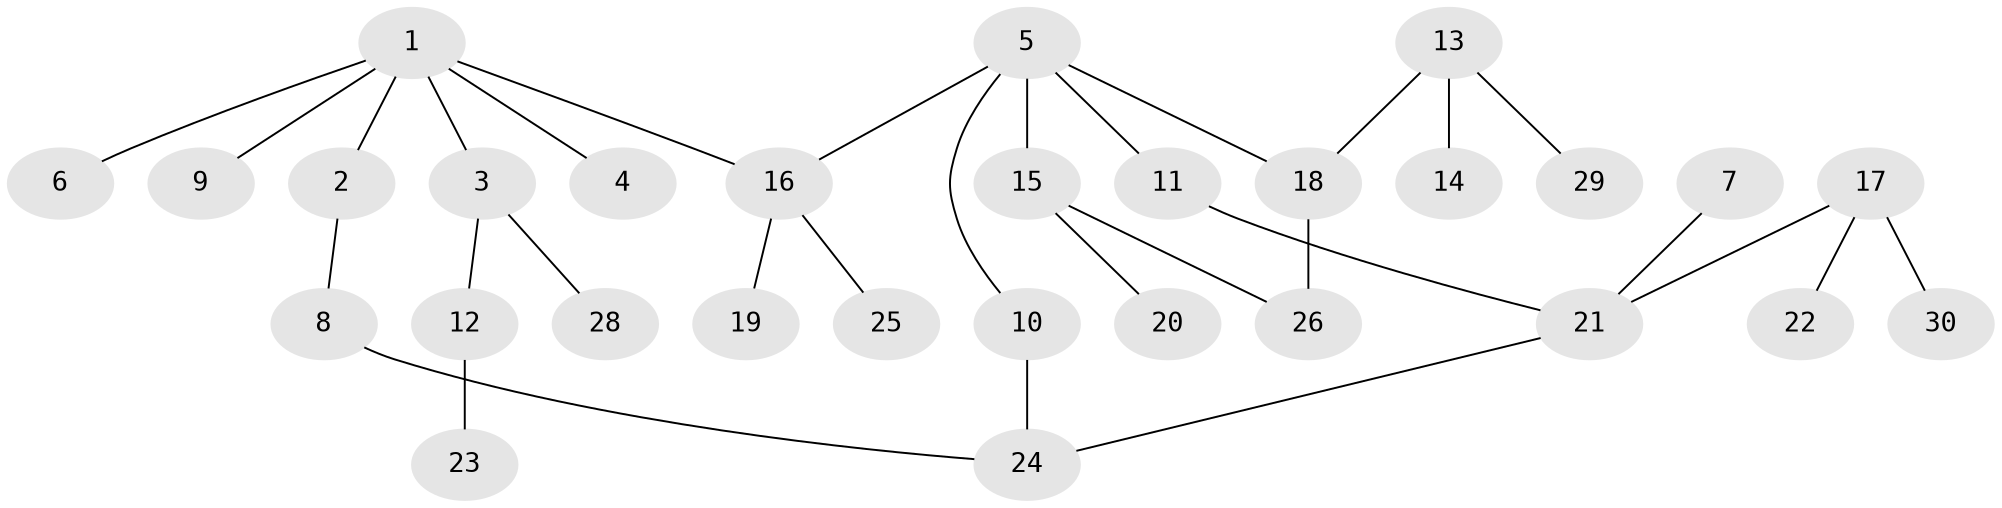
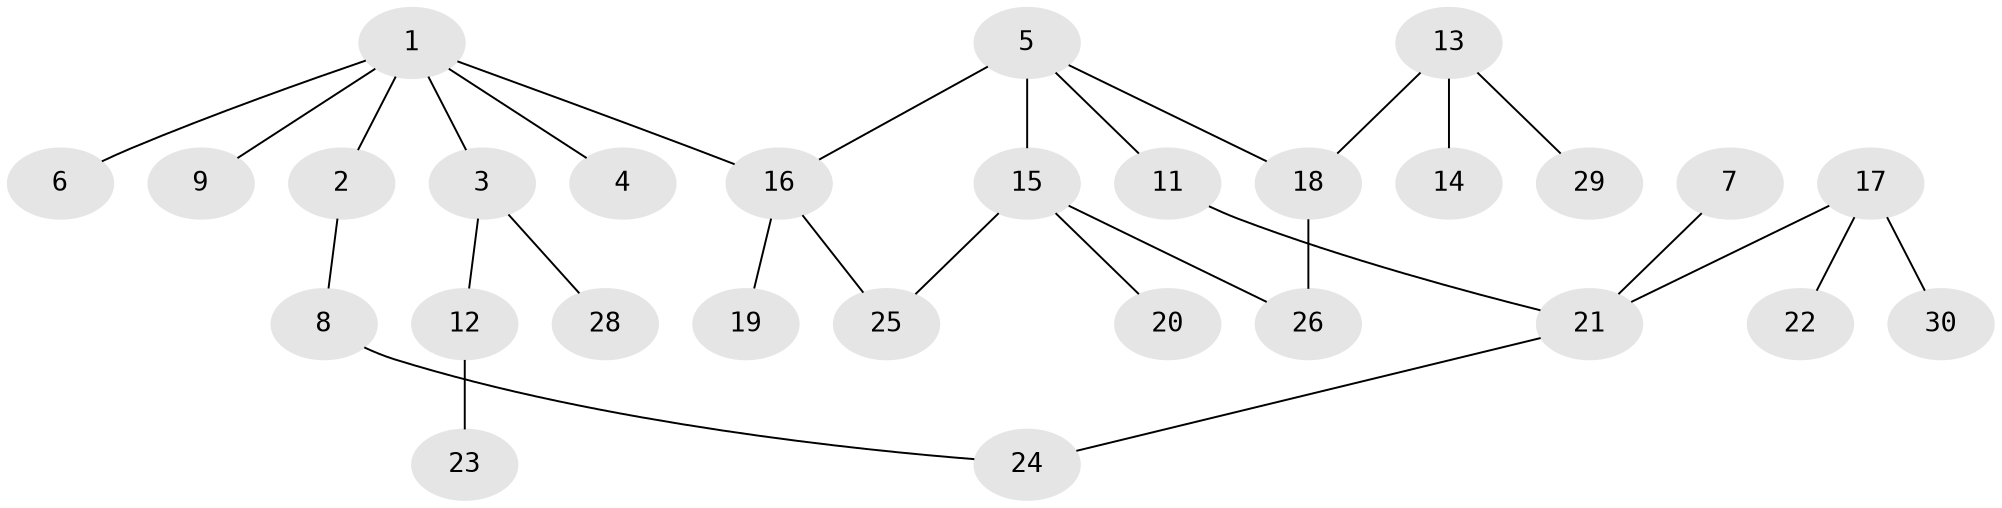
edge "15" -- "25": added
node "10": removed
